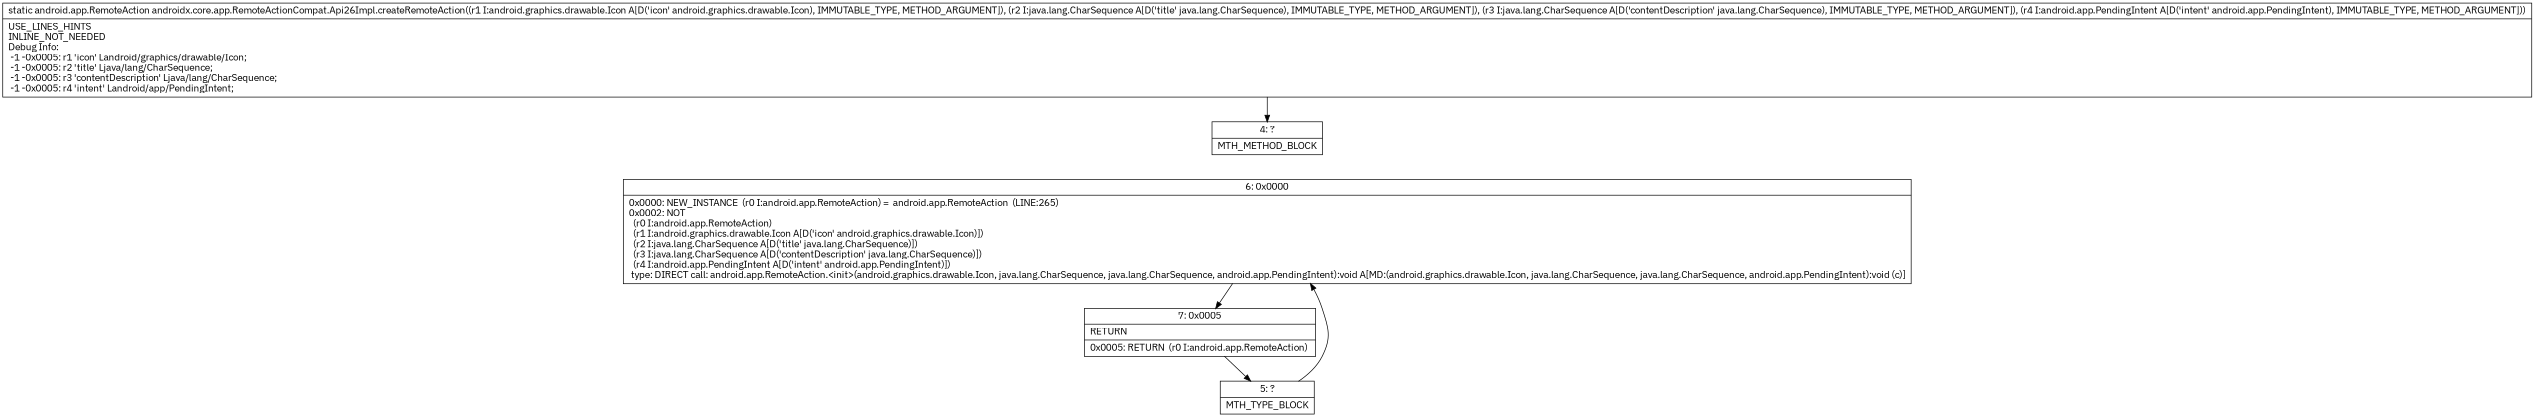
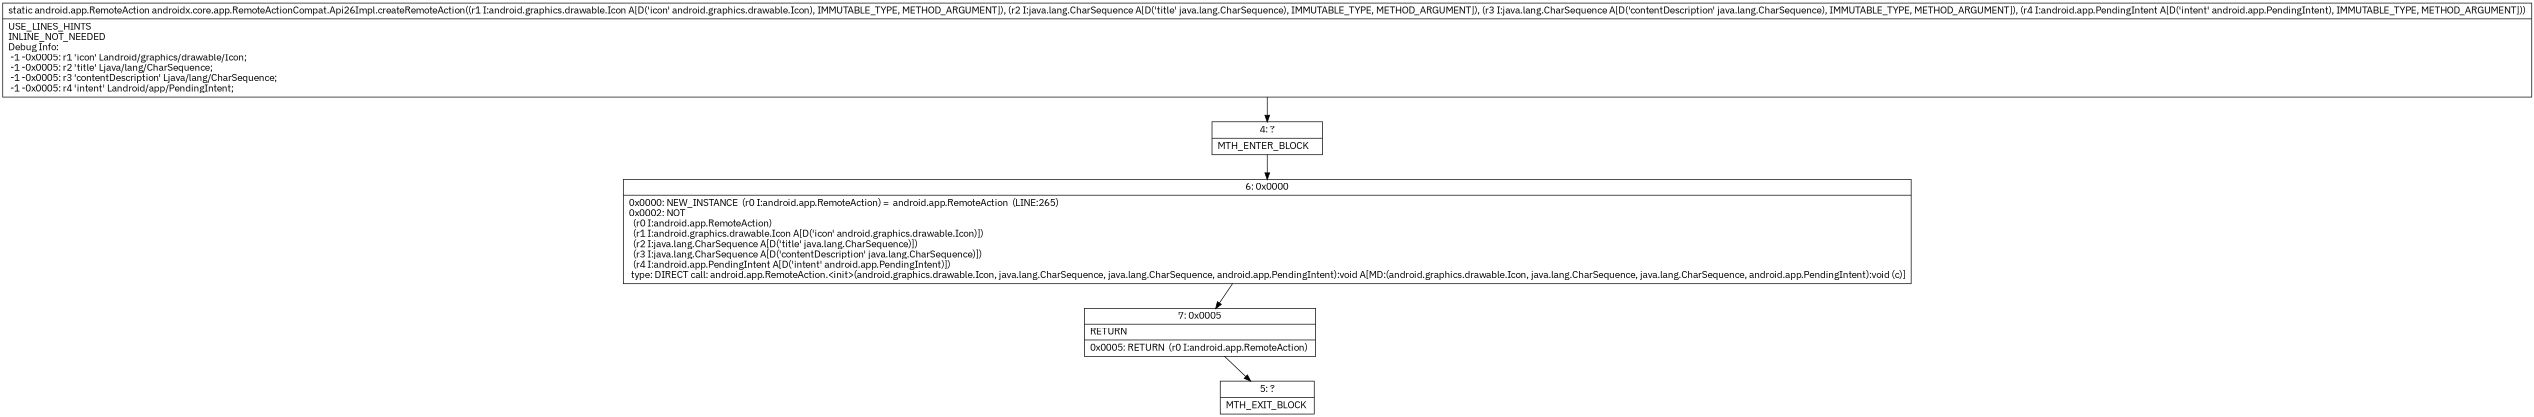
node "4: ?": text "MTH_METHOD_BLOCK" -> "MTH_ENTER_BLOCK"
edge "5: ?" -> "6: 0x0000": now "4: ?" -> "6: 0x0000"
node "5: ?": text "MTH_TYPE_BLOCK" -> "MTH_EXIT_BLOCK"
